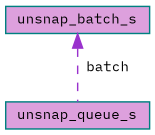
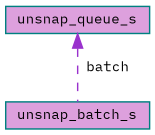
edge "unsnap_queue_s" -> "unsnap_batch_s": reversed
